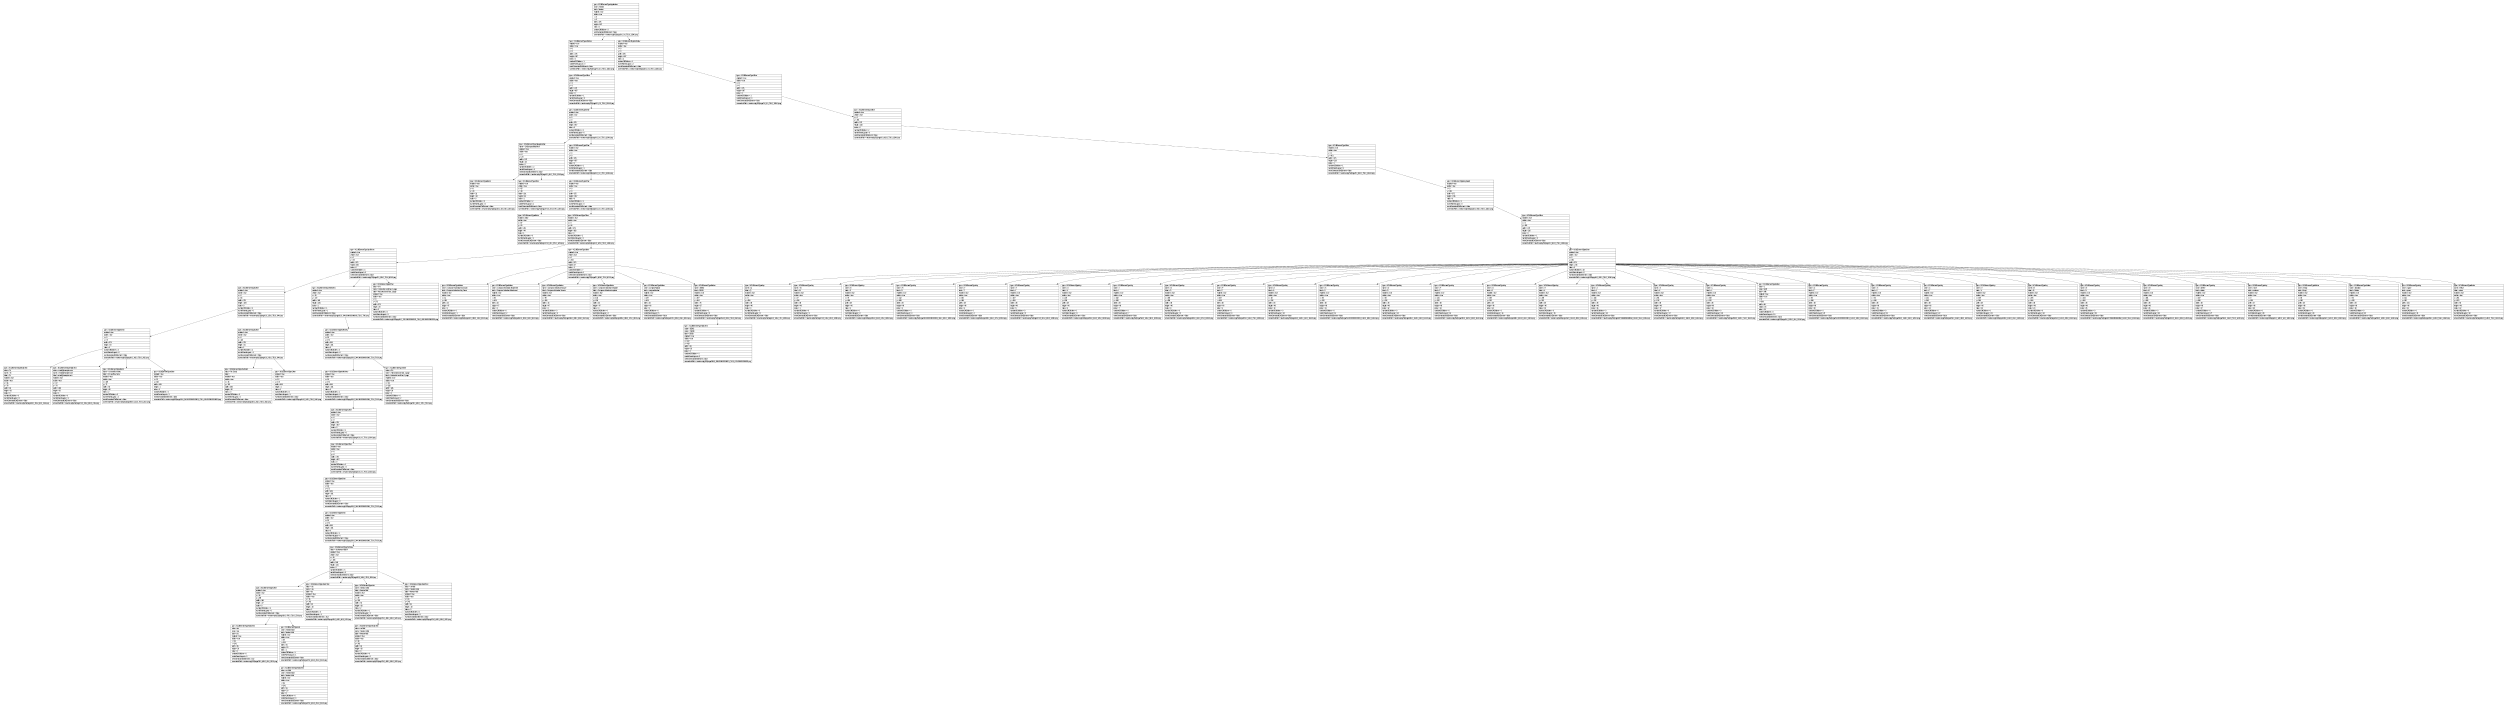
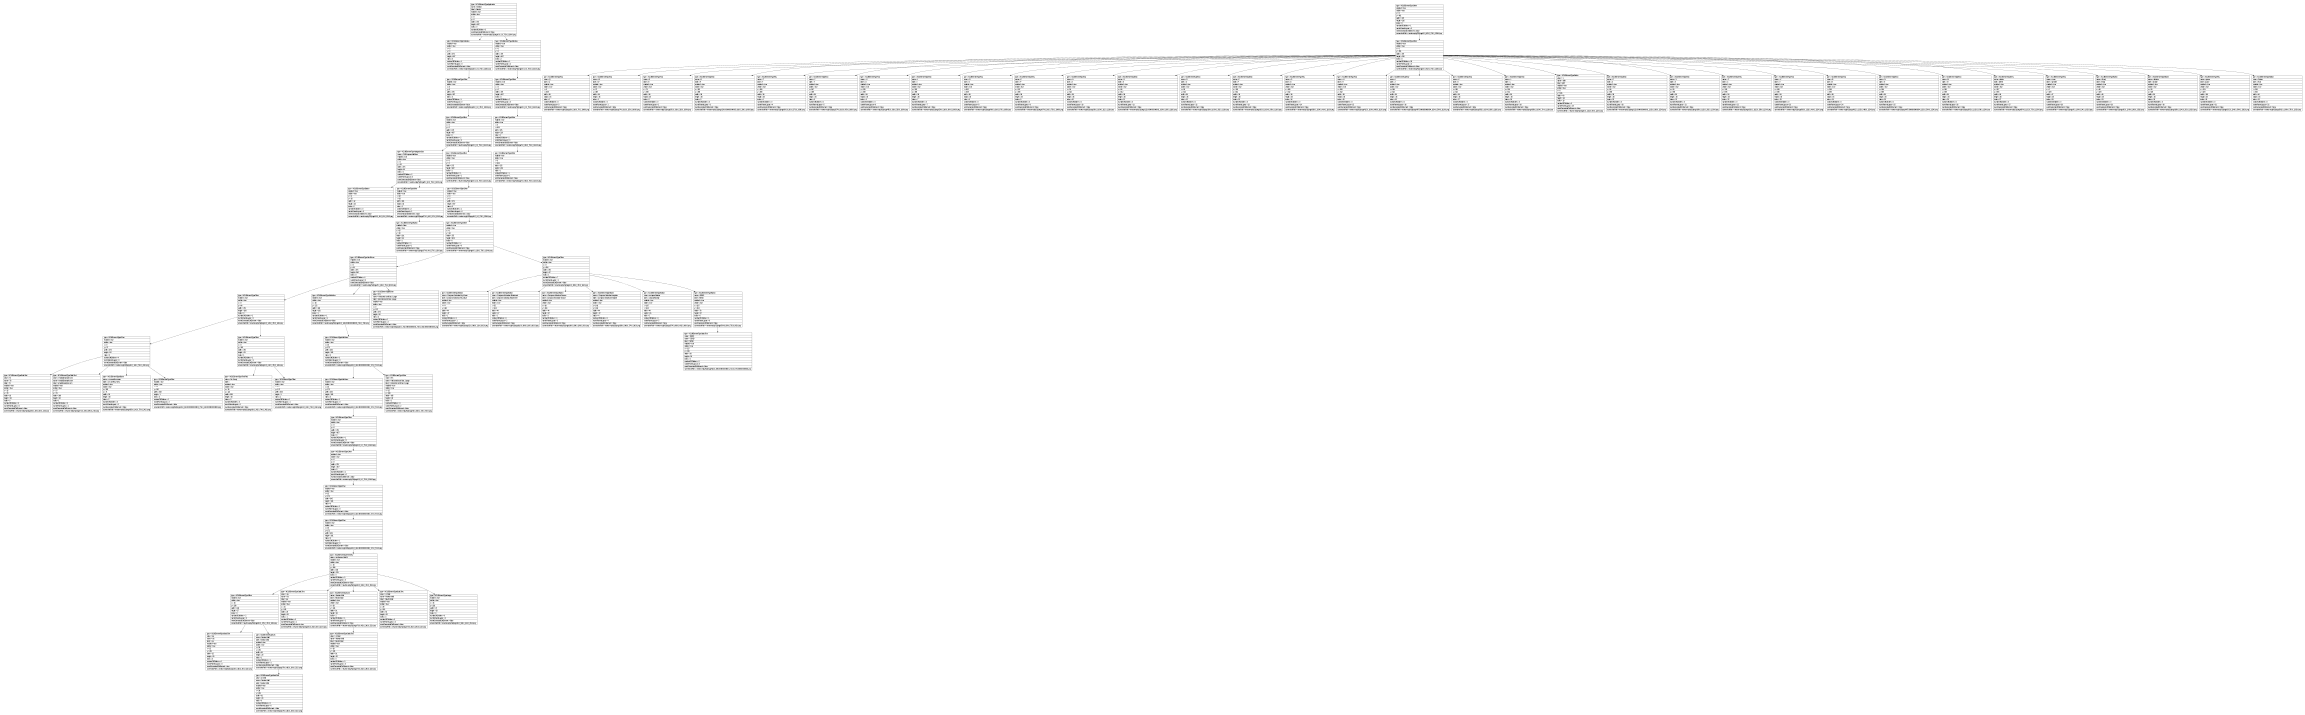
node "type = XCUIElementTypeKeyboard": removed
node "type = XCUIElementTypeImage": added
